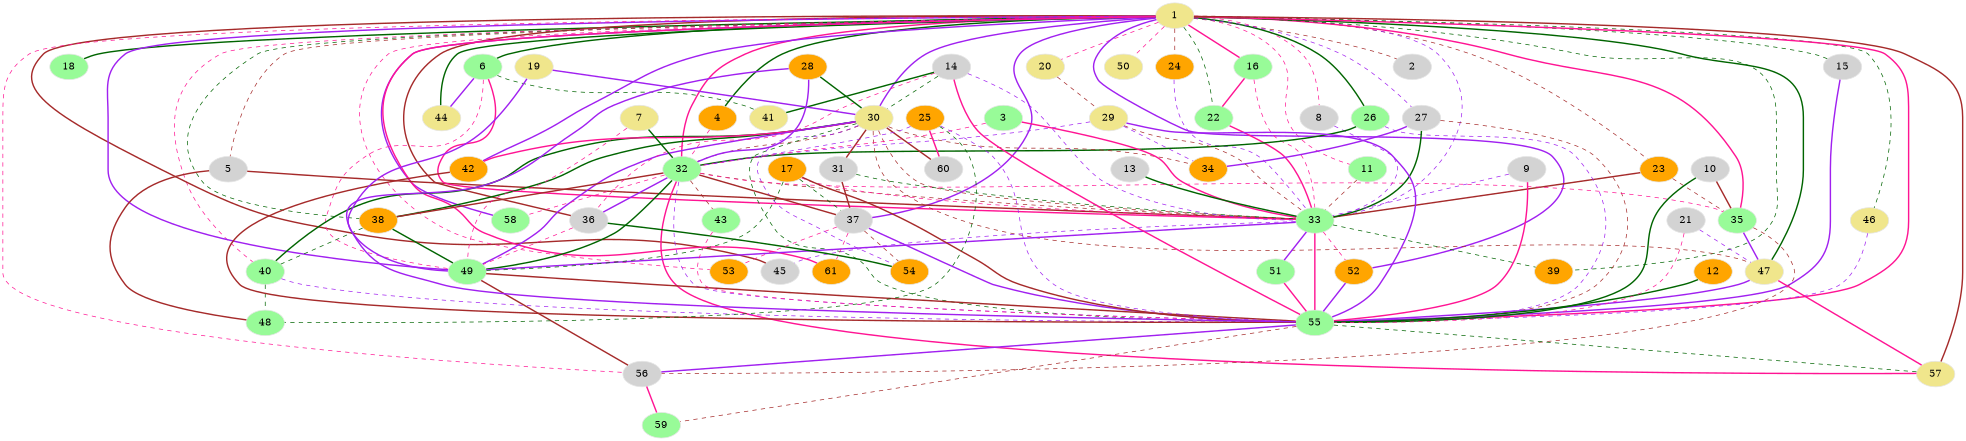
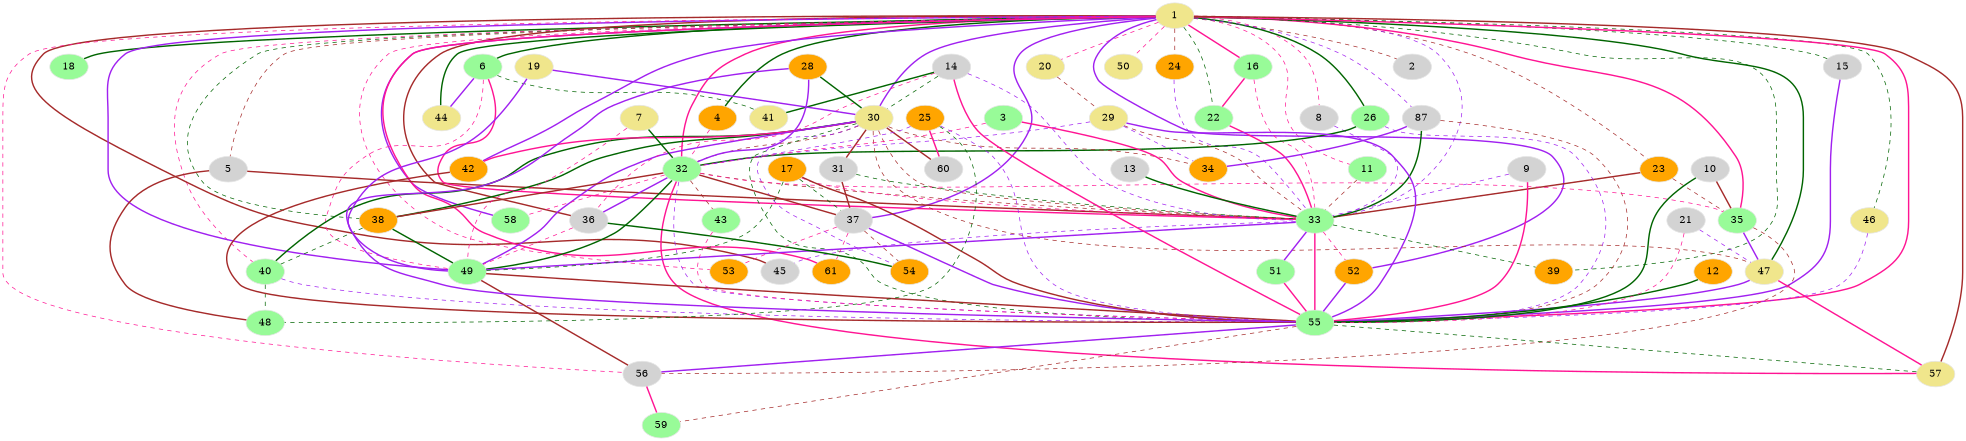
node "27": label "27" -> "87"
